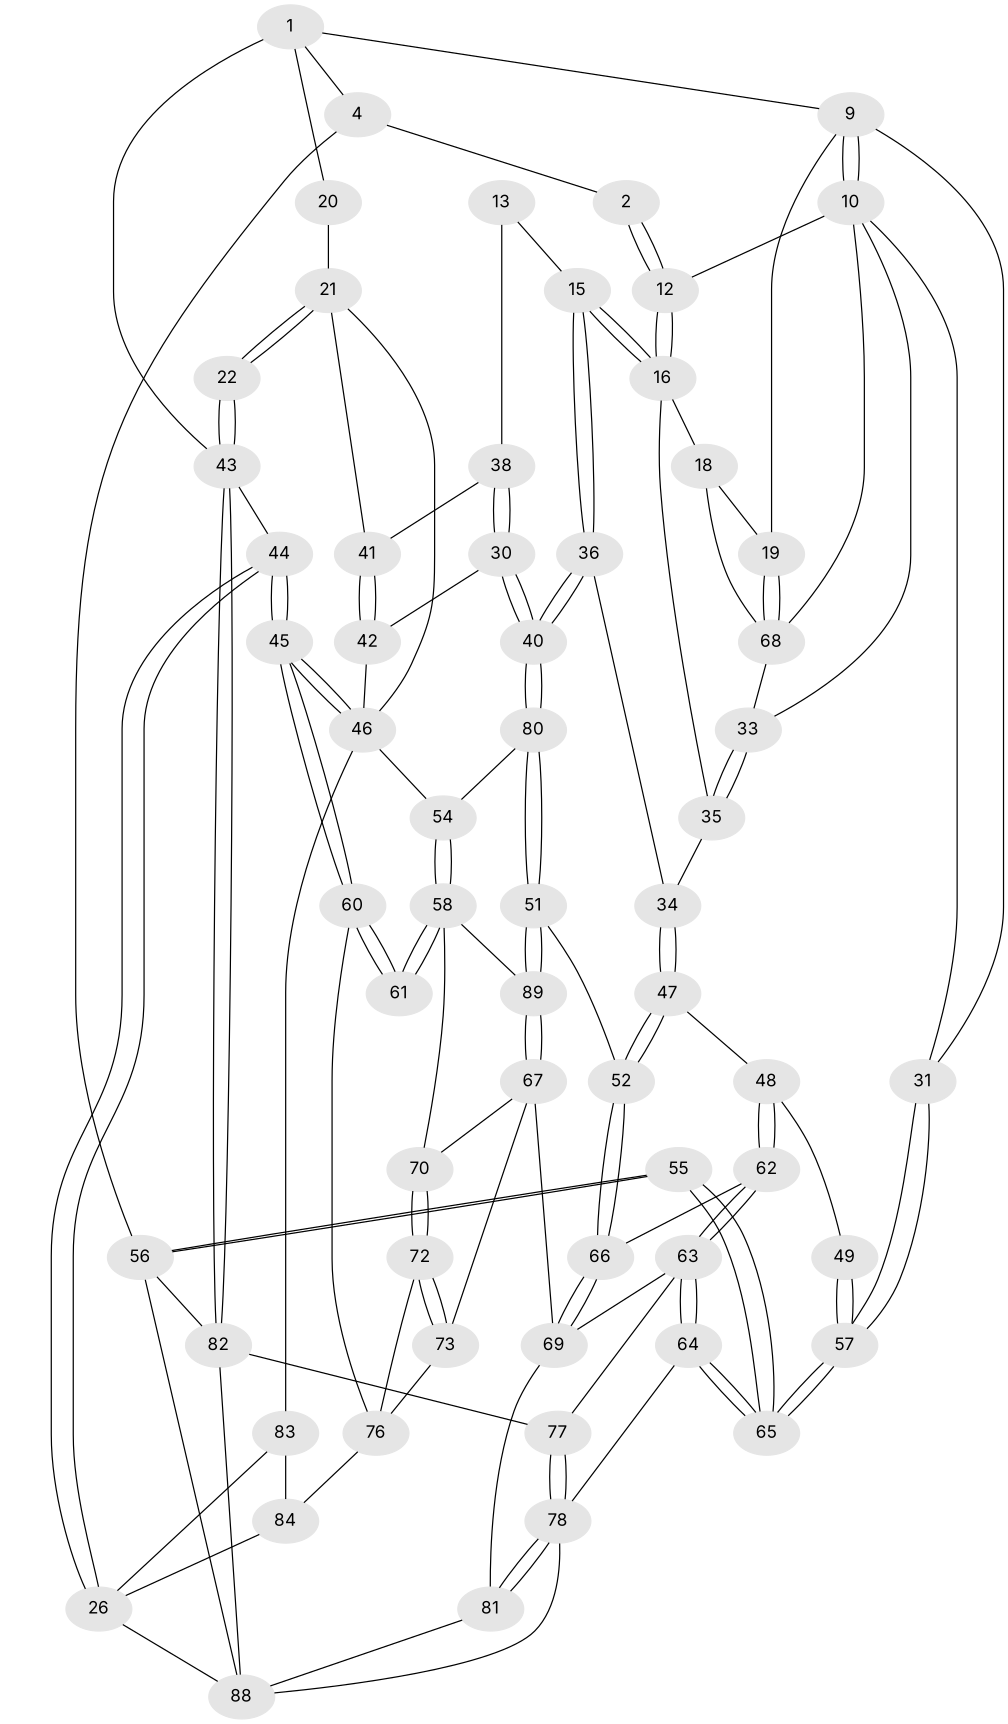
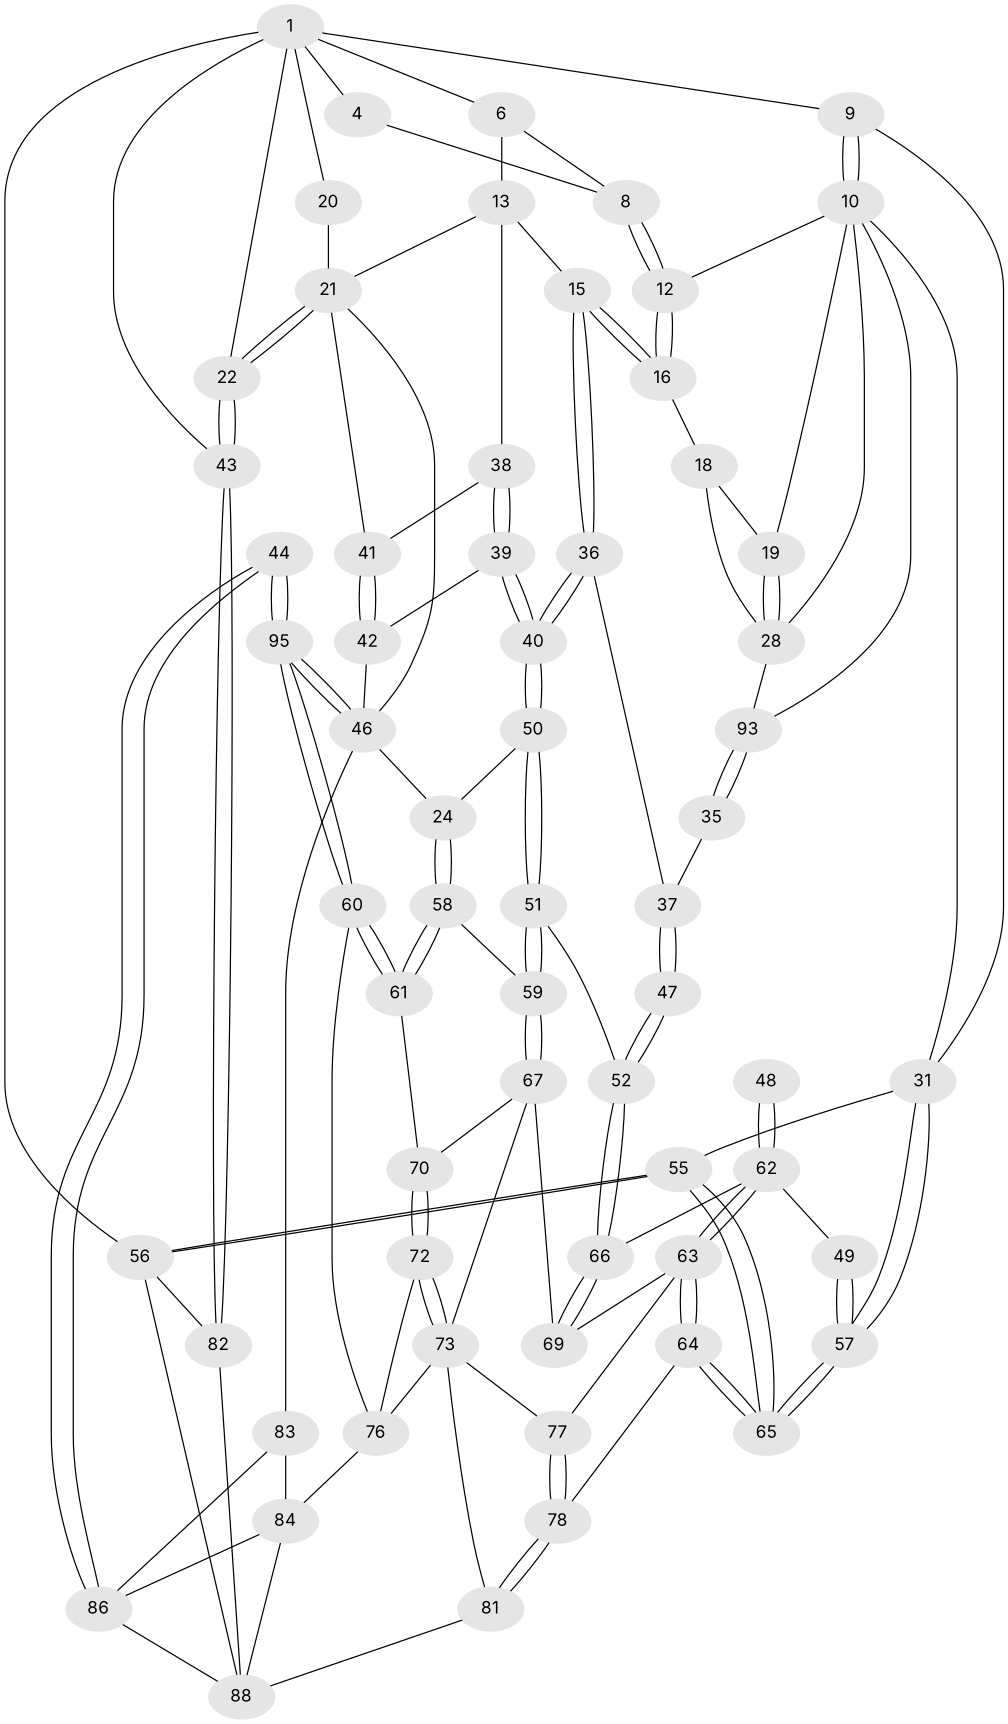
node "6": added
edge "1" -- "22": added
node "2": label "2" -> "8"
edge "13" -- "21": added
edge "9" -- "19": now "10" -- "19"
edge "43" -- "44": removed
node "30": label "30" -> "39"
edge "16" -- "35": removed
node "45": label "45" -> "95"
node "68": label "68" -> "28"
edge "4" -- "56": now "1" -- "56"
node "80": label "80" -> "50"
node "33": label "33" -> "93"
node "54": label "54" -> "24"
node "34": label "34" -> "37"
node "89": label "89" -> "59"
edge "58" -- "70": now "61" -- "70"
edge "47" -- "48": removed
edge "31" -- "55": added
edge "48" -- "49": now "62" -- "49"
edge "82" -- "77": now "73" -- "77"
edge "69" -- "81": now "73" -- "81"
node "26": label "26" -> "86"
edge "78" -- "88": now "84" -- "88"
